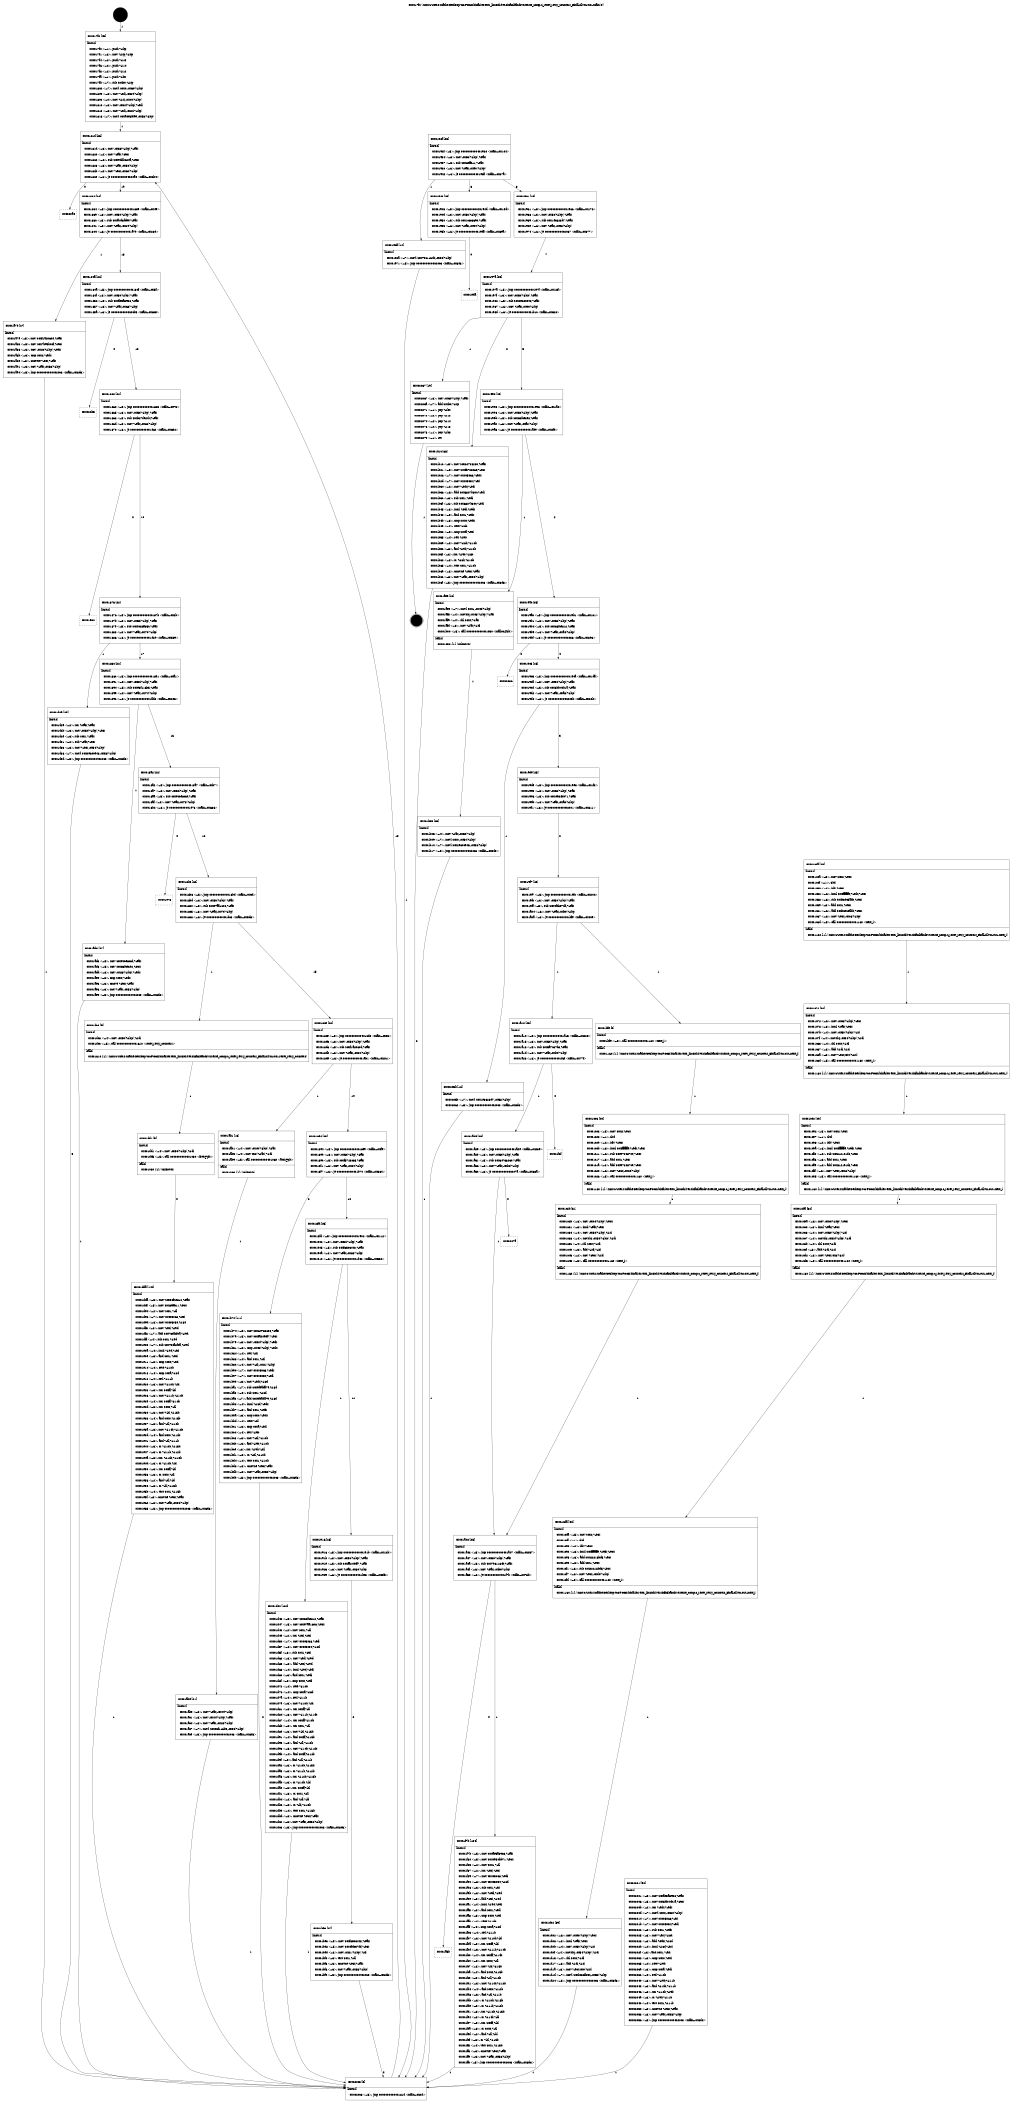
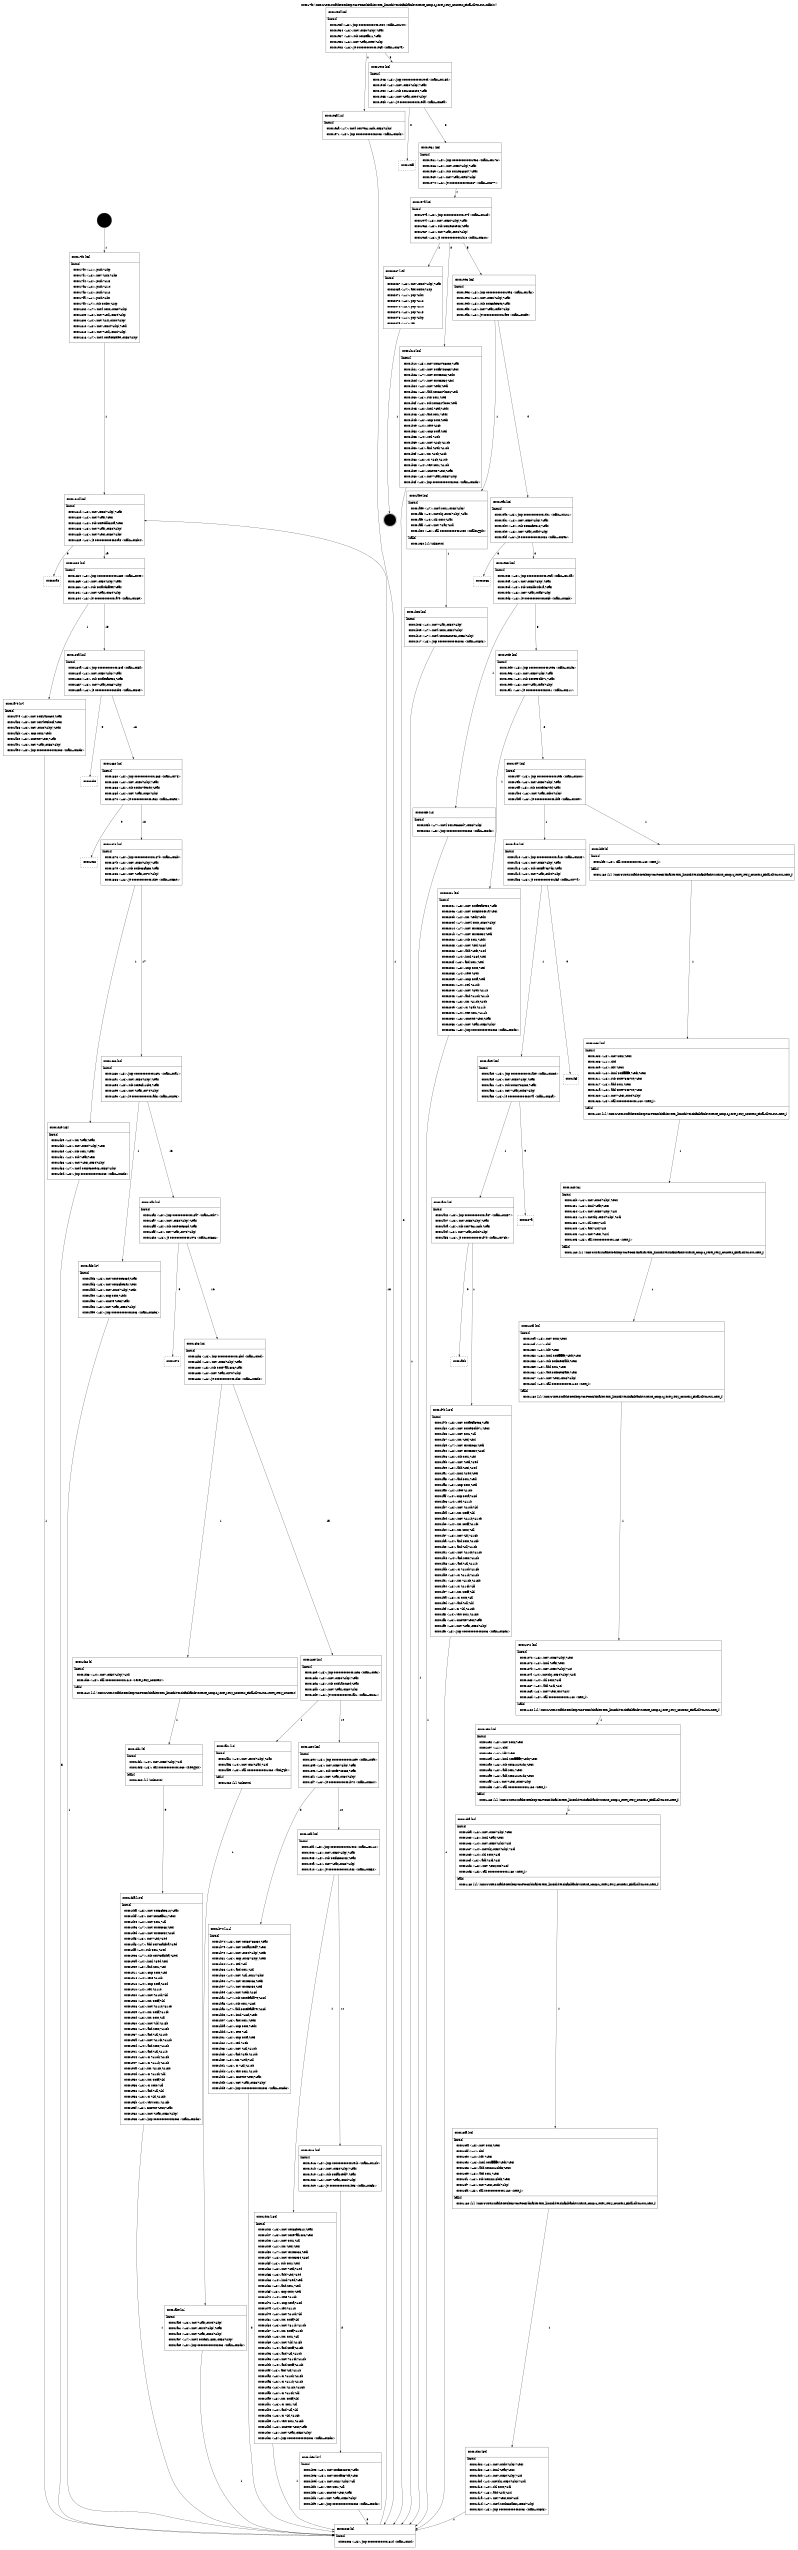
edge "0x40192f [25]" -> "0x401961 [25]": now "0x401948 [25]" -> "0x401961 [25]"
edge "0x4019de [25]" -> "0x402001 [90]": added, label "1"
edge "0x401c2b [31]" -> "0x401a42 [25]": now "0x401c2b [31]" -> "0x401c4a [40]"
